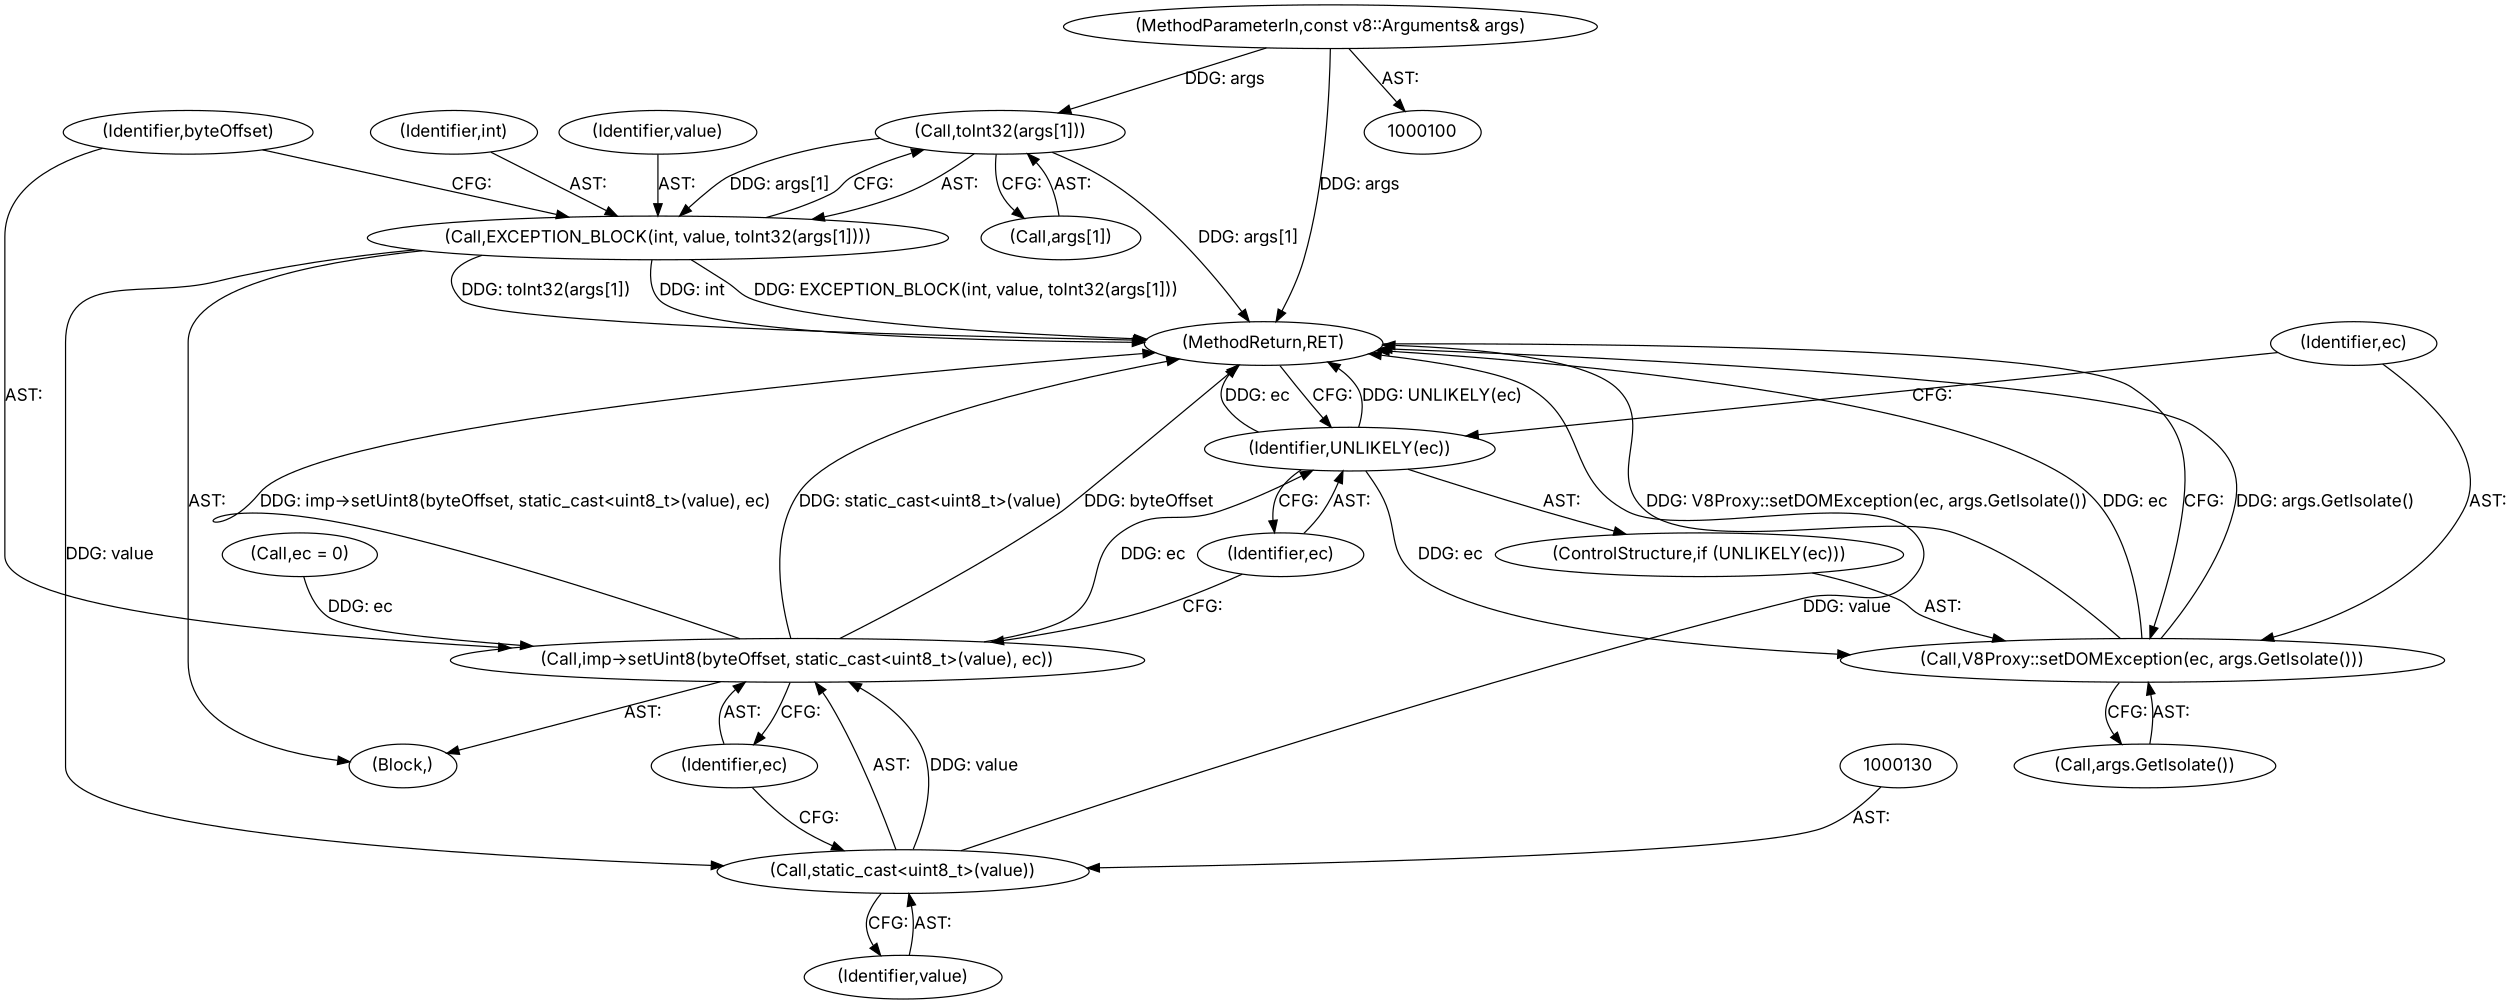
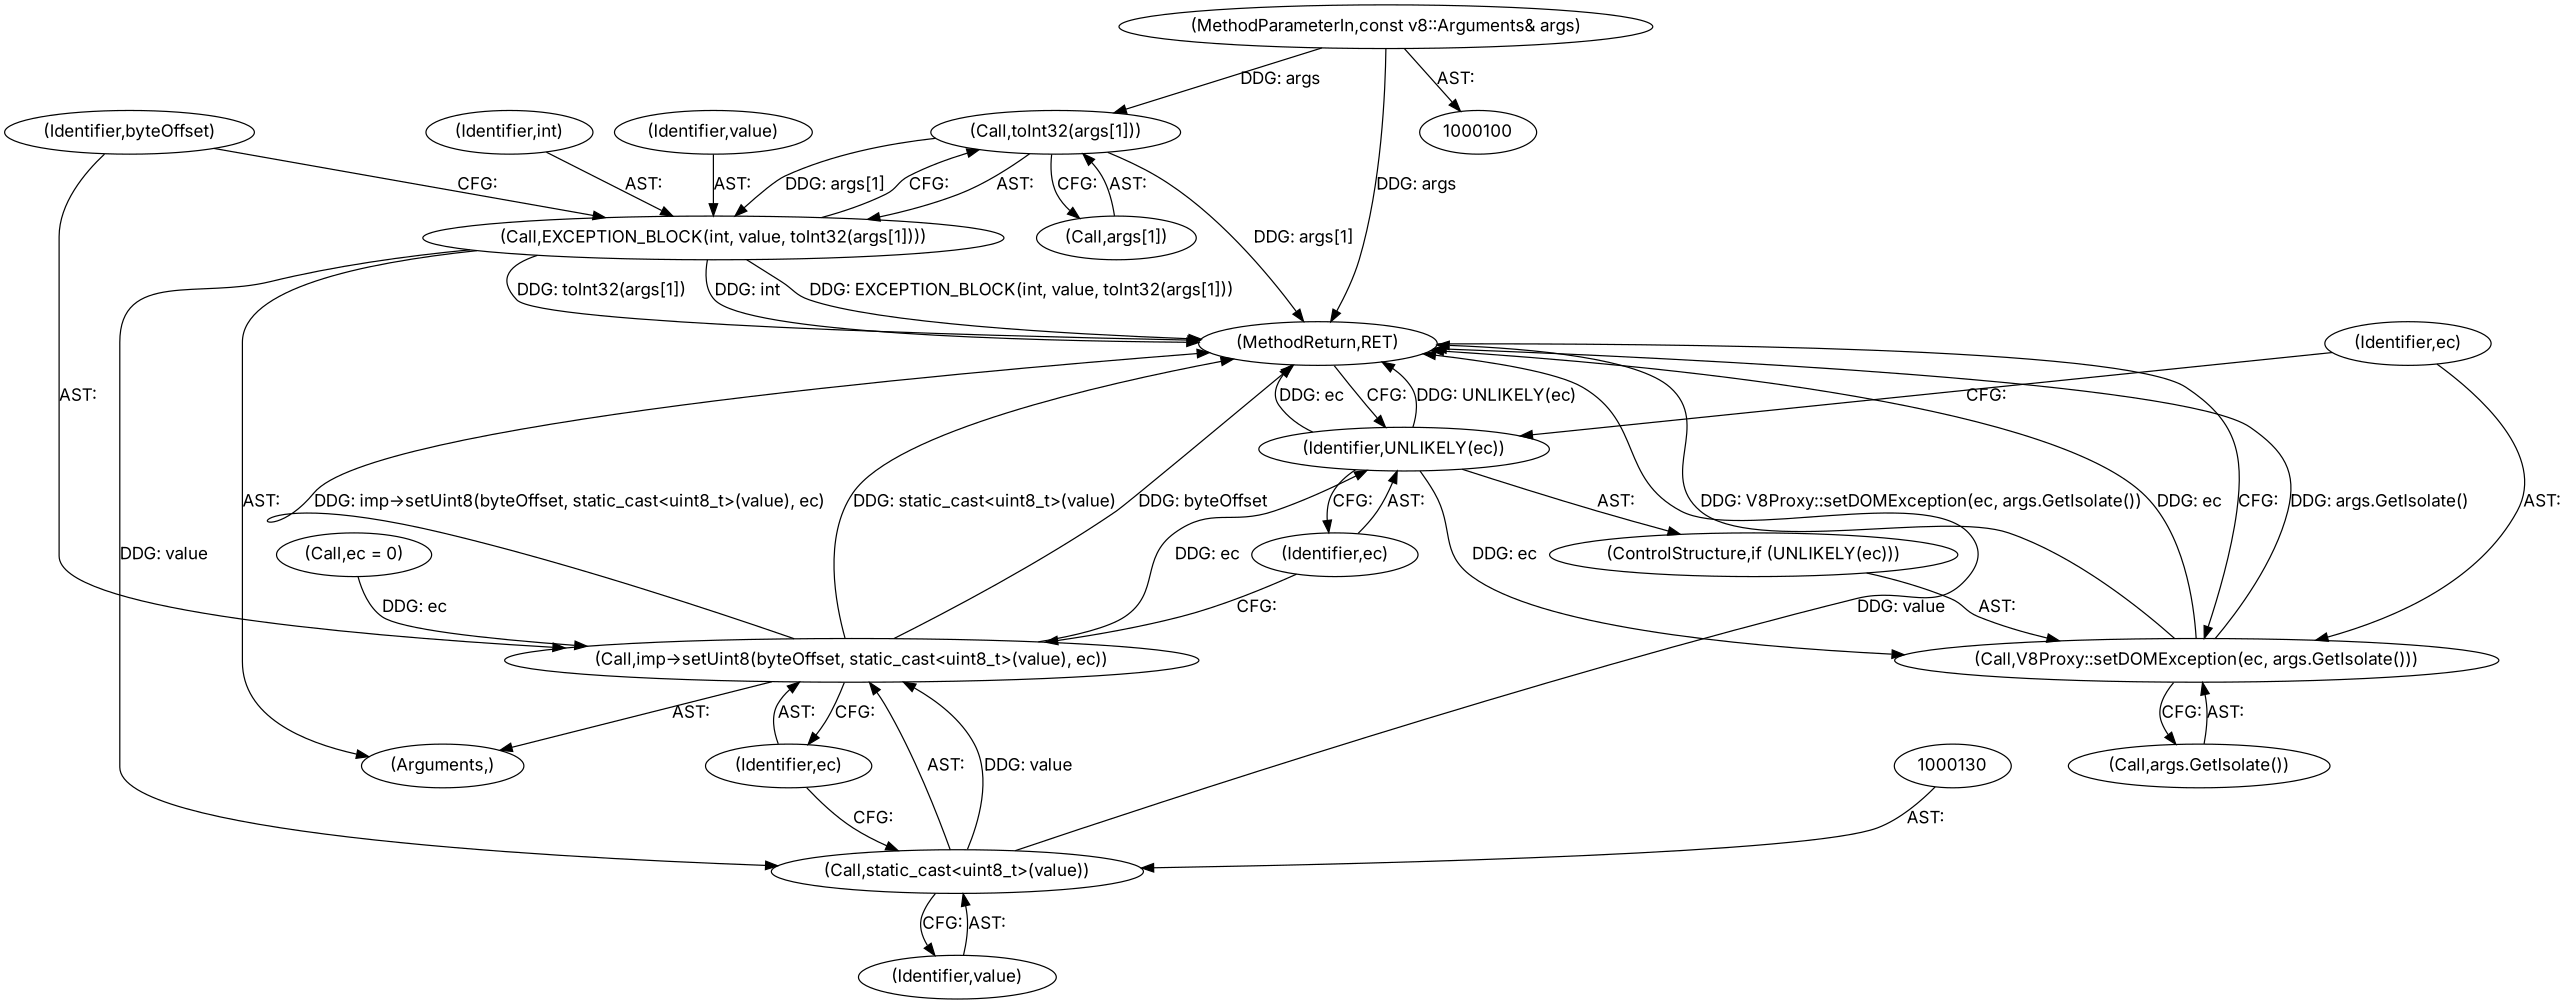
node "(Block,)": label "(Block,)" -> "(Arguments,)"
